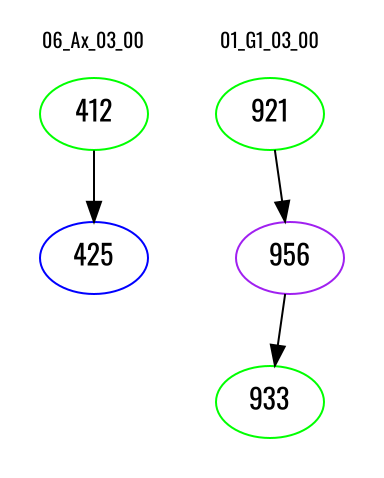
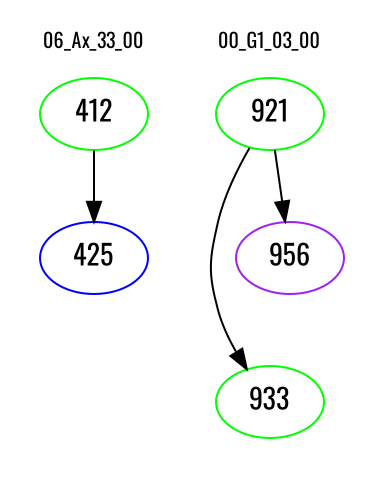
cluster "06_Ax_03_00": label "06_Ax_03_00" -> "06_Ax_33_00"
cluster "01_G1_03_00": label "01_G1_03_00" -> "00_G1_03_00"
edge "956" -> "933": now "921" -> "933"
